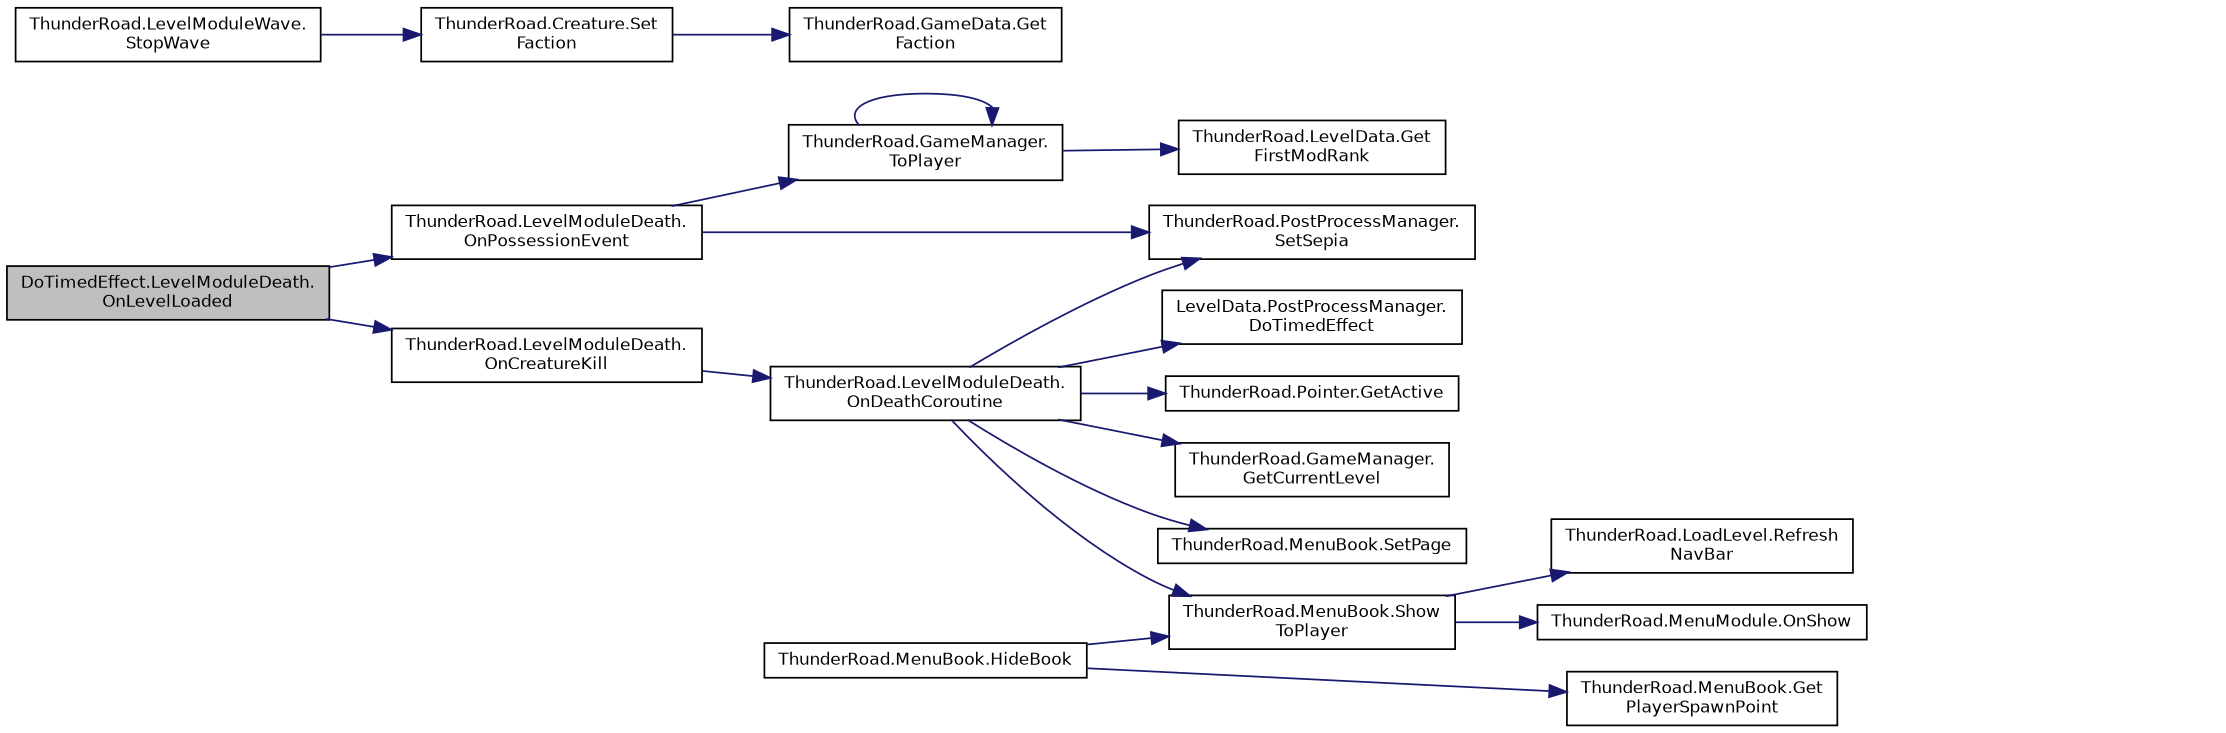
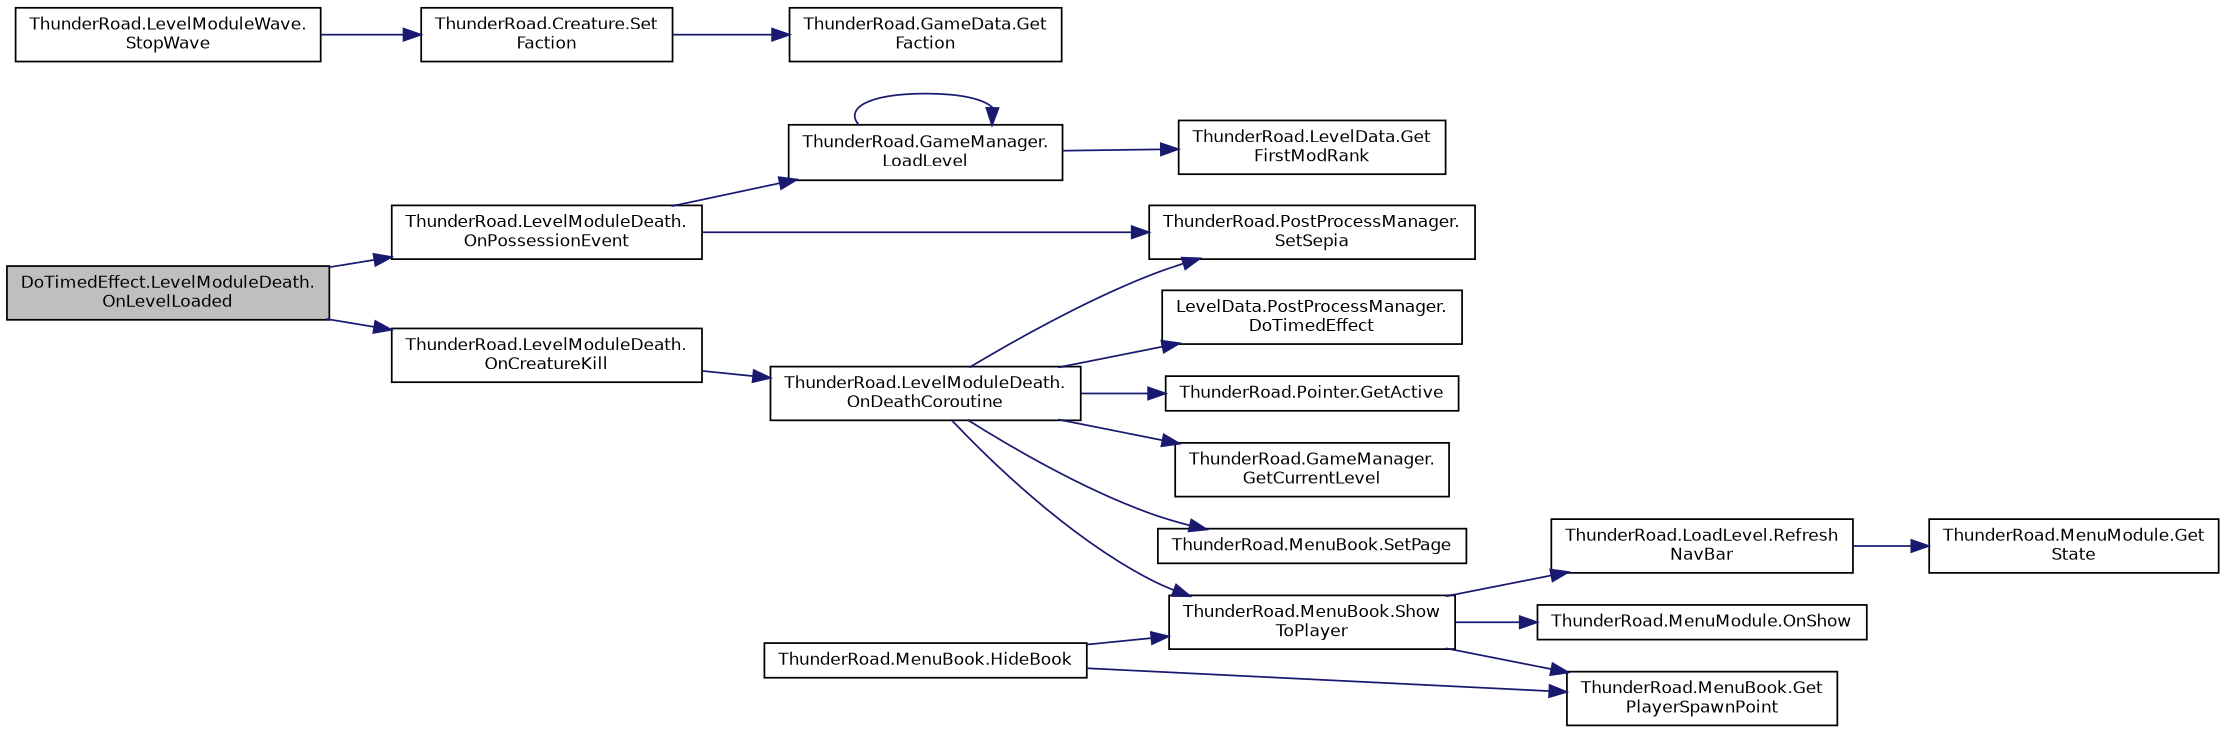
node "ThunderRoad.GameManager. ToPlayer": label "ThunderRoad.GameManager. ToPlayer" -> "ThunderRoad.GameManager. LoadLevel"
node "ThunderRoad.MenuModule.Get State": added
edge "ThunderRoad.MenuBook.Show ToPlayer" -> "ThunderRoad.MenuBook.Get PlayerSpawnPoint": added
